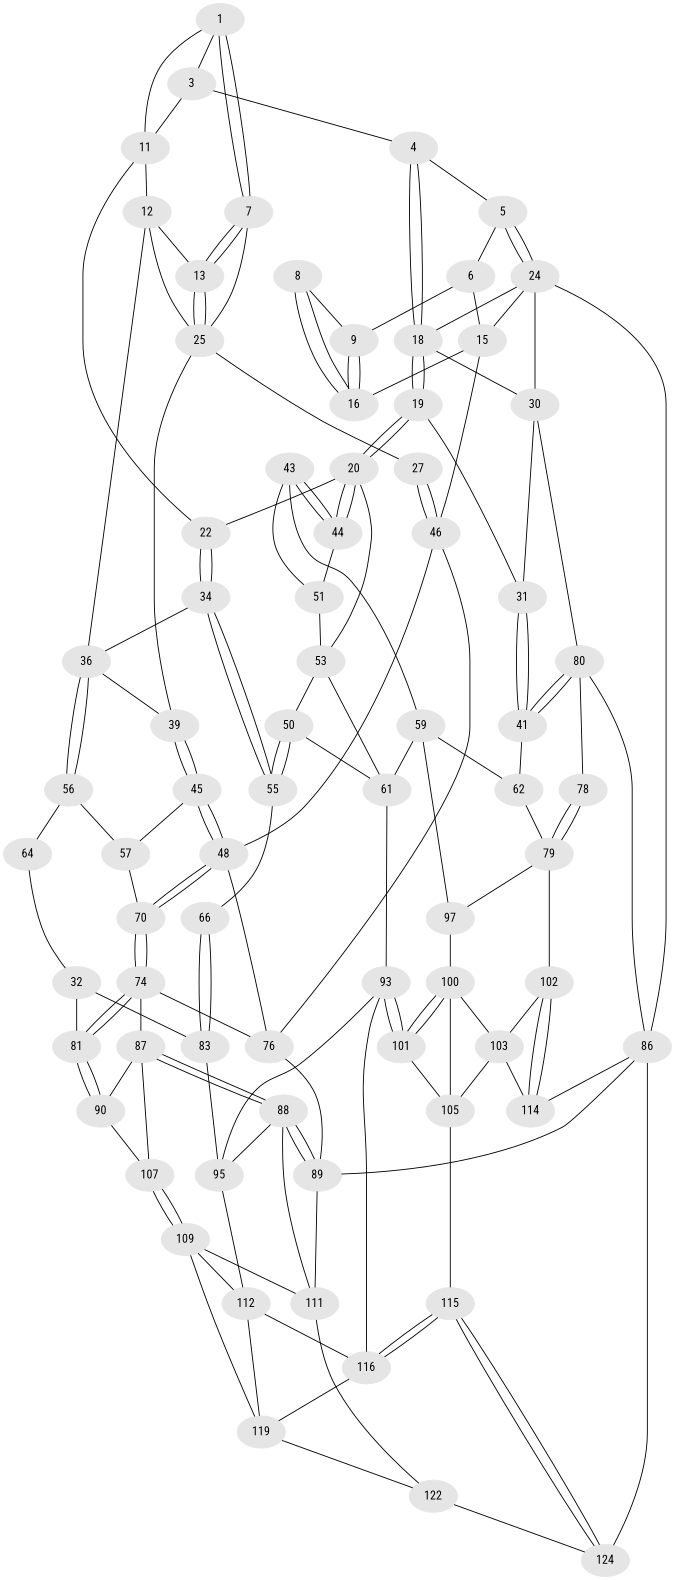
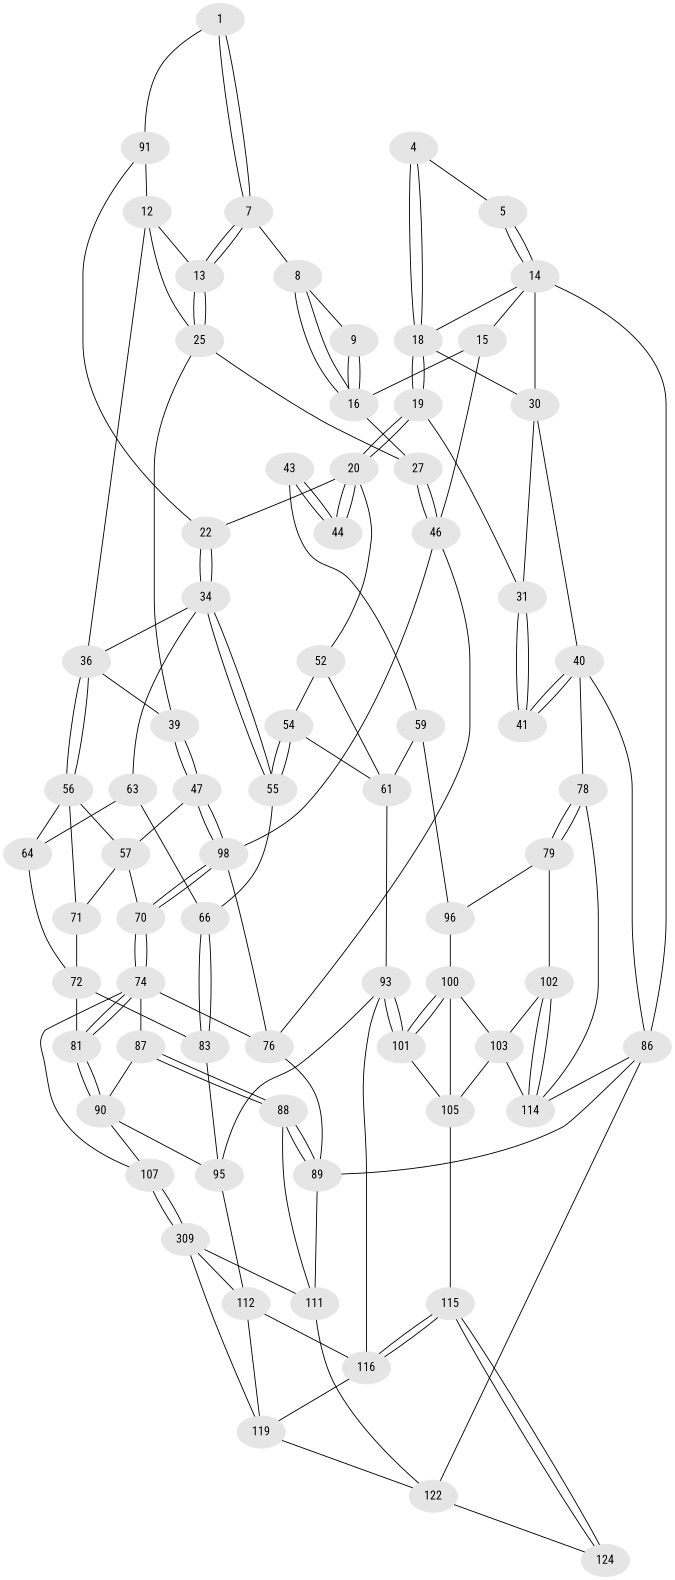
node "3": removed
node "11": label "11" -> "91"
node "6": removed
node "24": label "24" -> "14"
edge "7" -- "25": now "7" -- "8"
edge "16" -- "27": added
node "51": removed
node "53": label "53" -> "52"
node "80": label "80" -> "40"
node "50": label "50" -> "54"
node "63": added
node "45": label "45" -> "47"
node "62": removed
node "48": label "48" -> "98"
node "71": added
node "97": label "97" -> "96"
edge "78" -- "114": added
node "32": label "32" -> "72"
edge "87" -- "107": now "74" -- "107"
edge "88" -- "95": now "90" -- "95"
node "109": label "109" -> "309"
edge "86" -- "124": now "86" -- "122"
